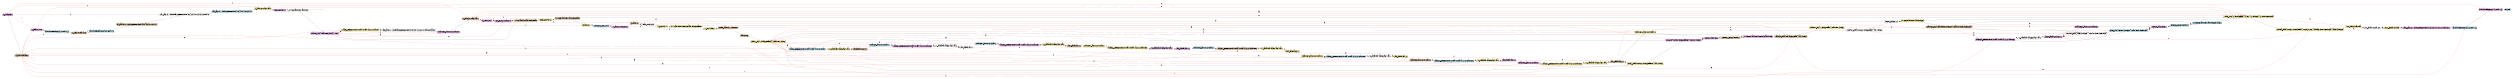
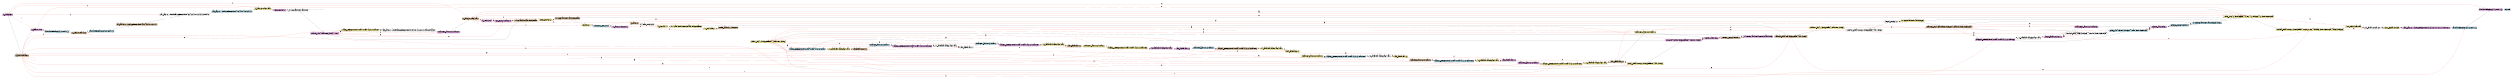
node "br label %for.body6": removed
